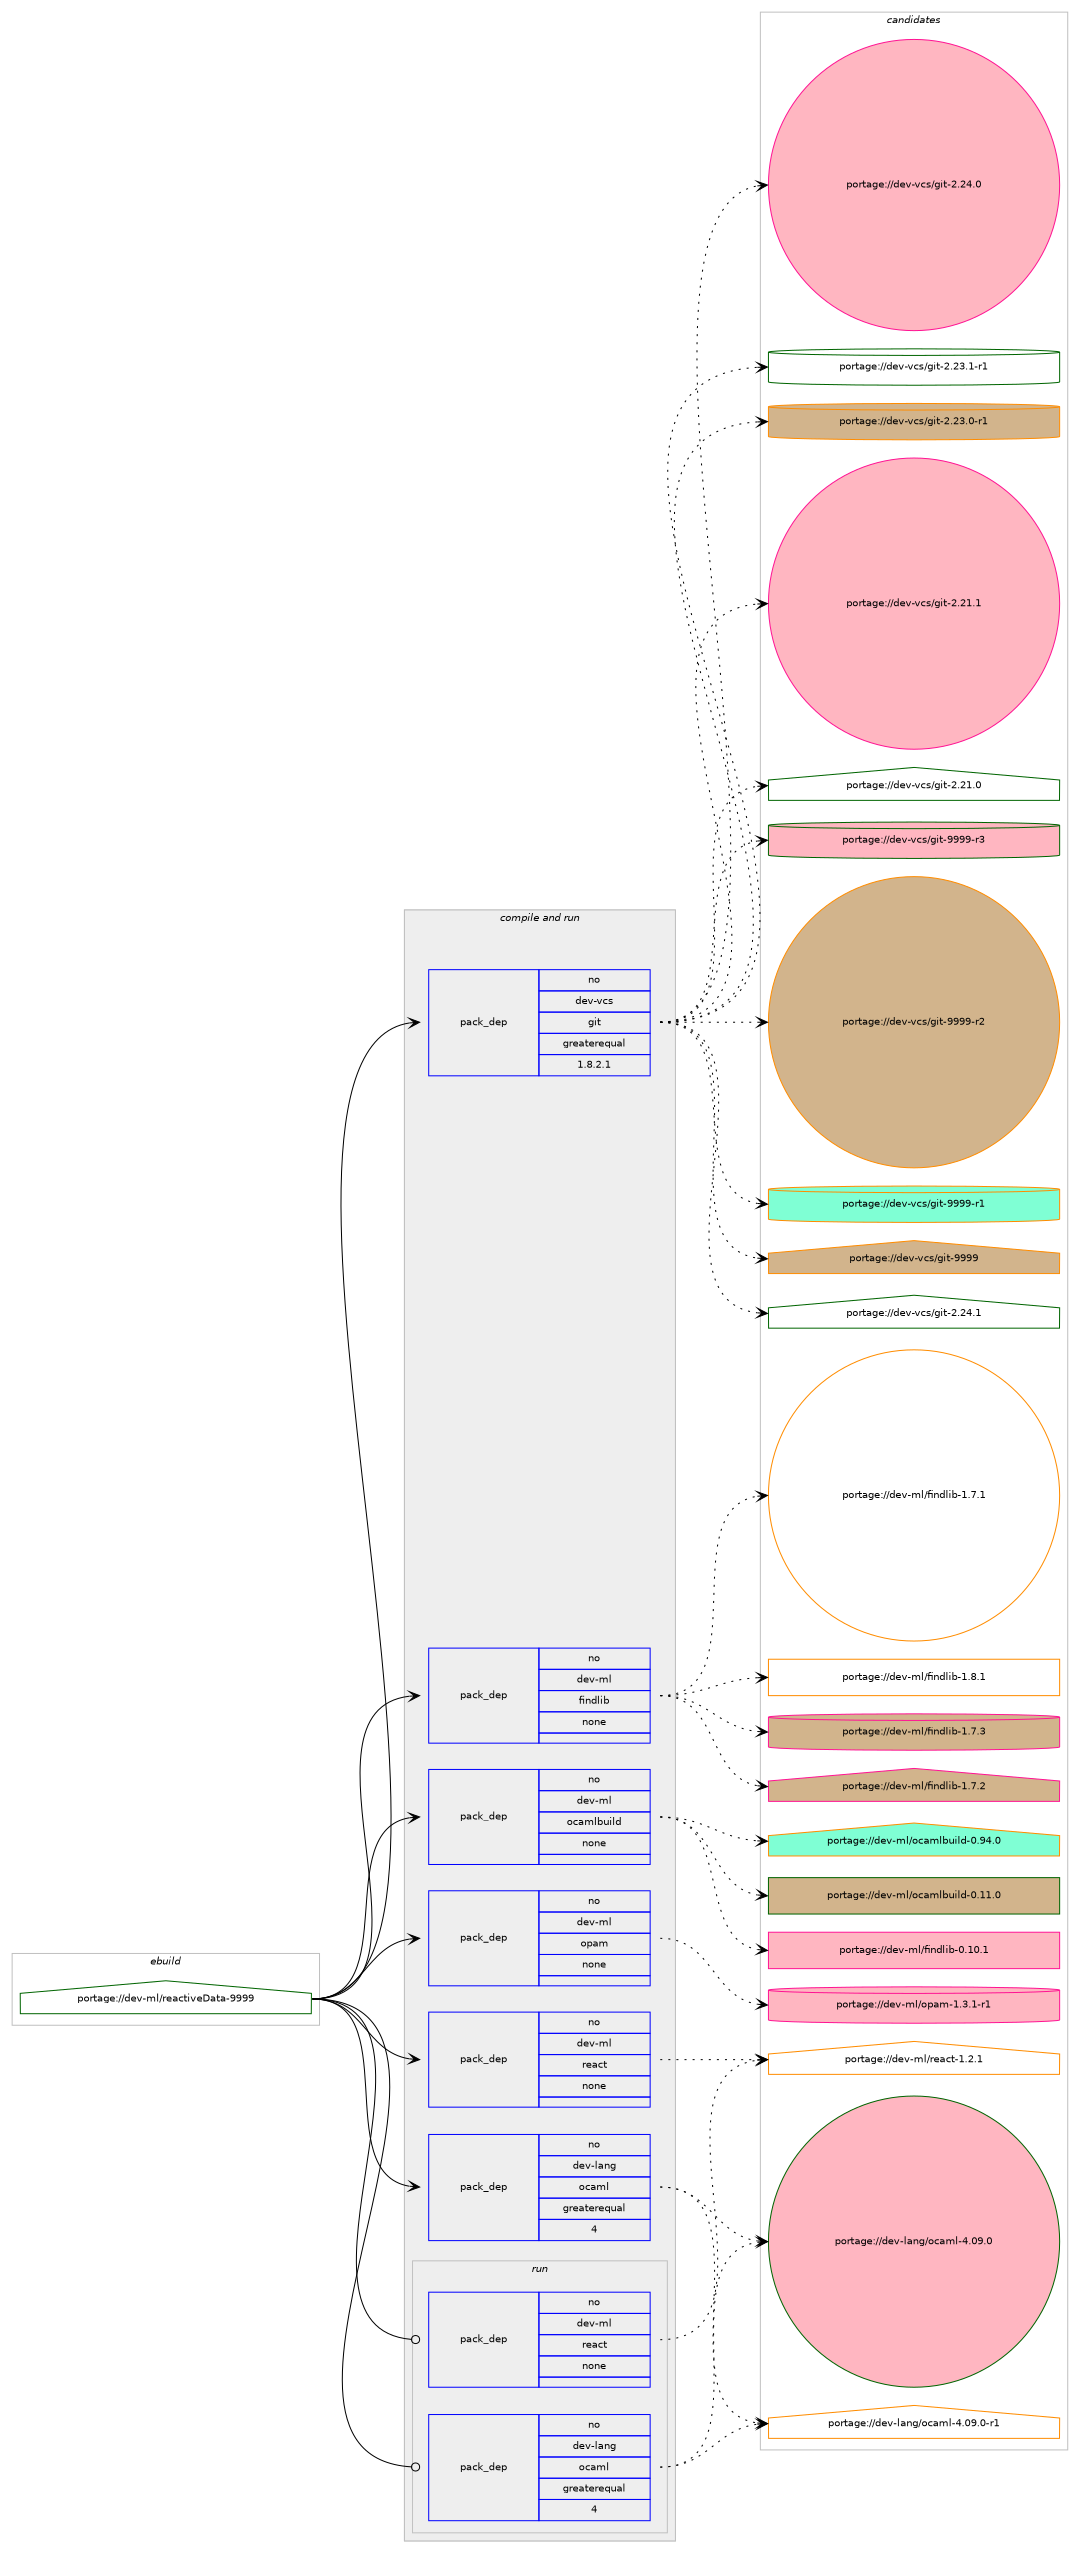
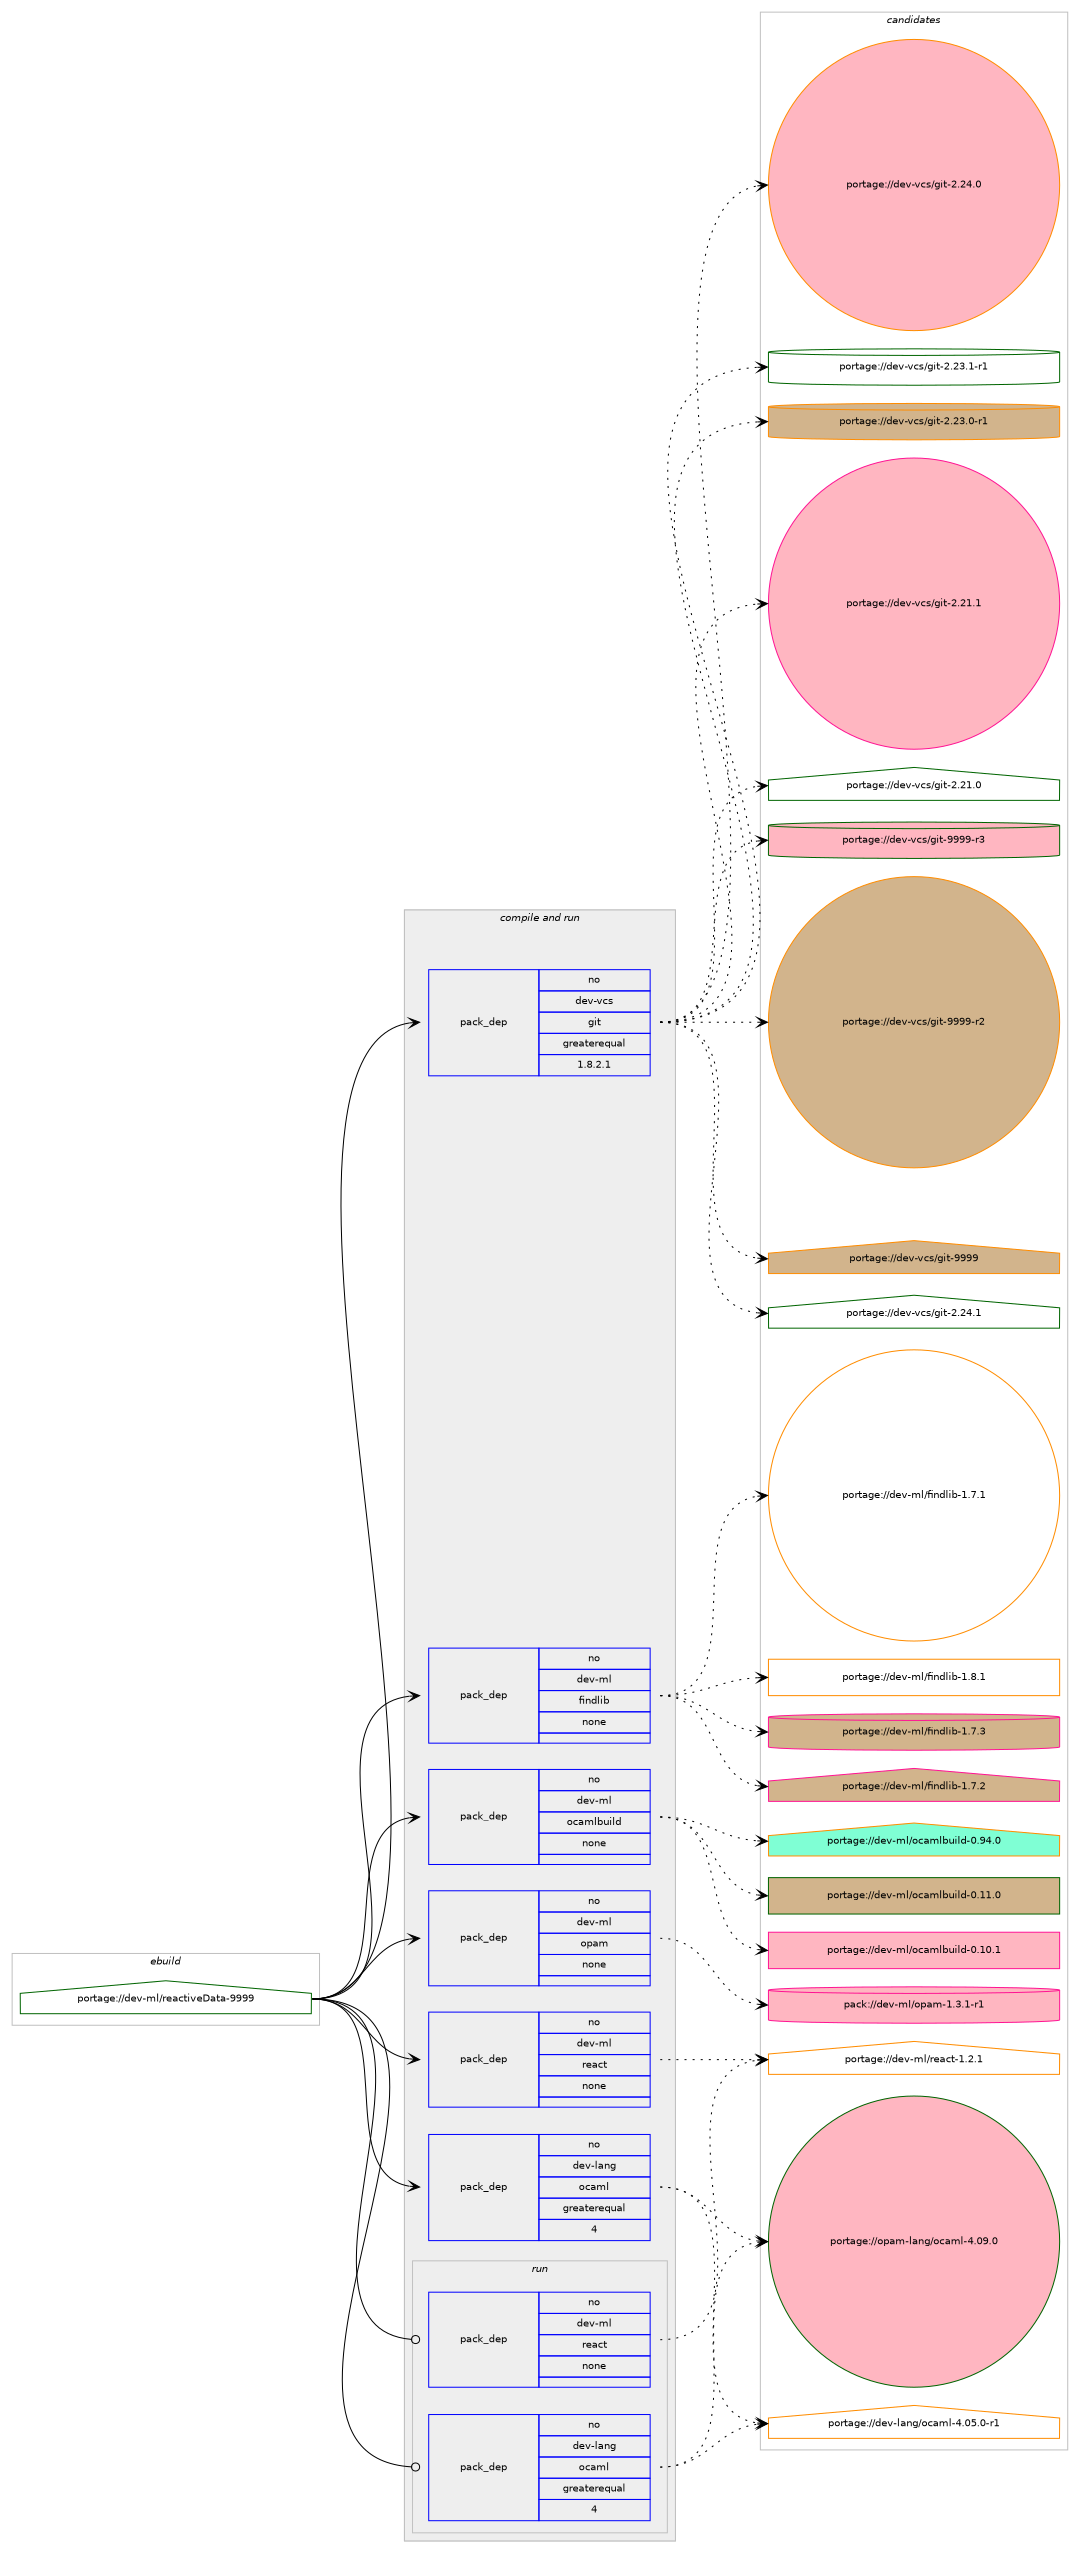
node "portage://dev-vcs/git-2.24.0": color deeppink -> darkorange
node "portage://dev-vcs/git-9999-r1": removed
node "portage://dev-ml/findlib-0.10.1": label "portage://dev-ml/findlib-0.10.1" -> "portage://dev-ml/ocamlbuild-0.10.1"
node "portage://dev-ml/opam-1.3.1-r1": label "portage://dev-ml/opam-1.3.1-r1" -> "pack://dev-ml/opam-1.3.1-r1"
node "portage://dev-lang/ocaml-4.09.0": label "portage://dev-lang/ocaml-4.09.0" -> "portage://opam-lang/ocaml-4.09.0"
node "portage://dev-lang/ocaml-4.09.0-r1": label "portage://dev-lang/ocaml-4.09.0-r1" -> "portage://dev-lang/ocaml-4.05.0-r1"
